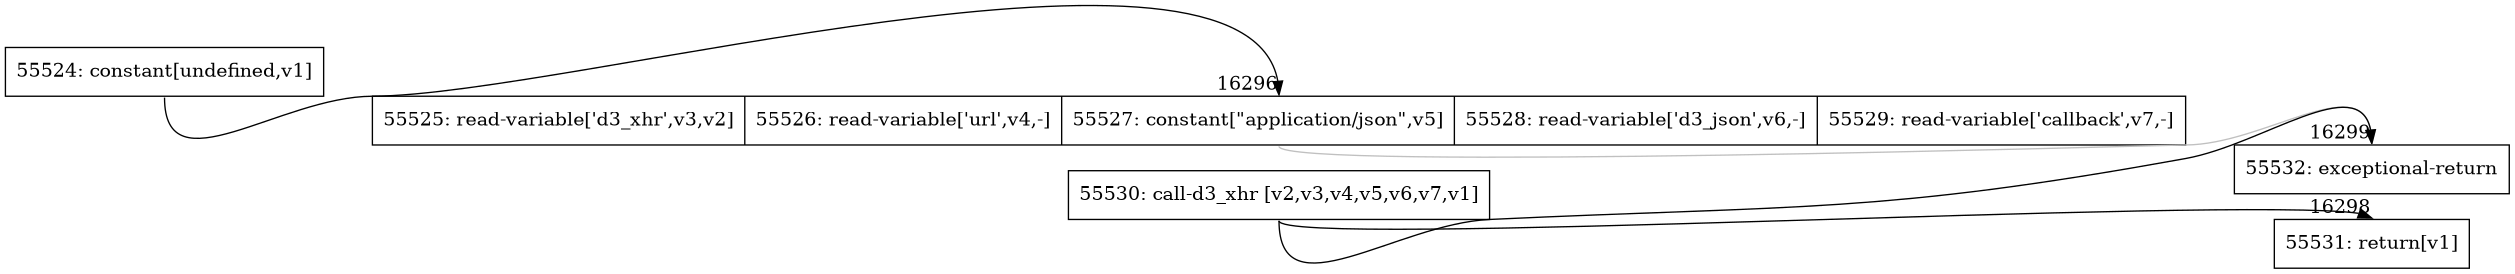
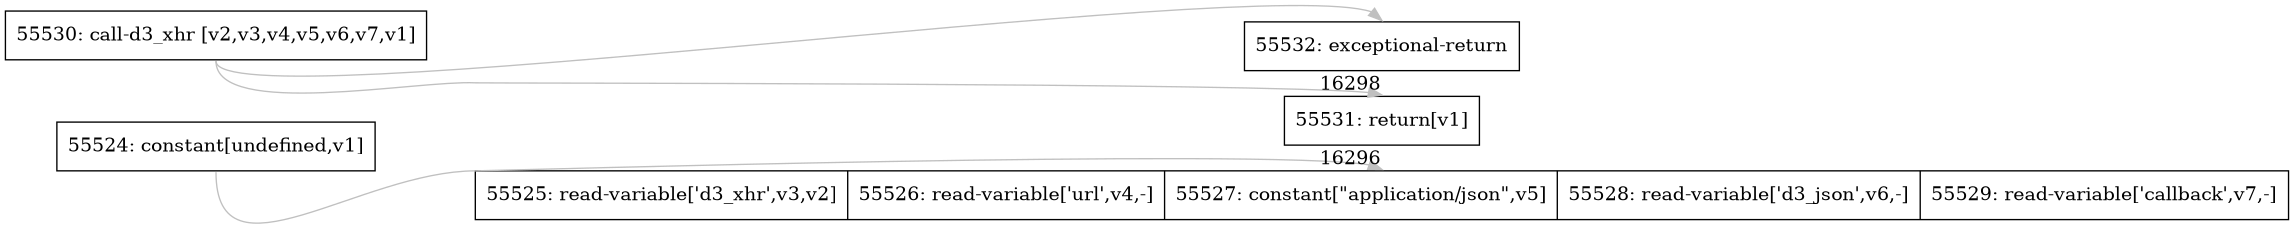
edge "55524: constant[undefined,v1]" -> "55525: read-variable['d3_xhr',v3,v2]": color black -> gray
edge "55525: read-variable['d3_xhr',v3,v2]" -> "55532: exceptional-return": removed
edge "55530: call-d3_xhr [v2,v3,v4,v5,v6,v7,v1]" -> "55532: exceptional-return": color black -> gray
edge "55530: call-d3_xhr [v2,v3,v4,v5,v6,v7,v1]" -> "55531: return[v1]": color black -> gray
